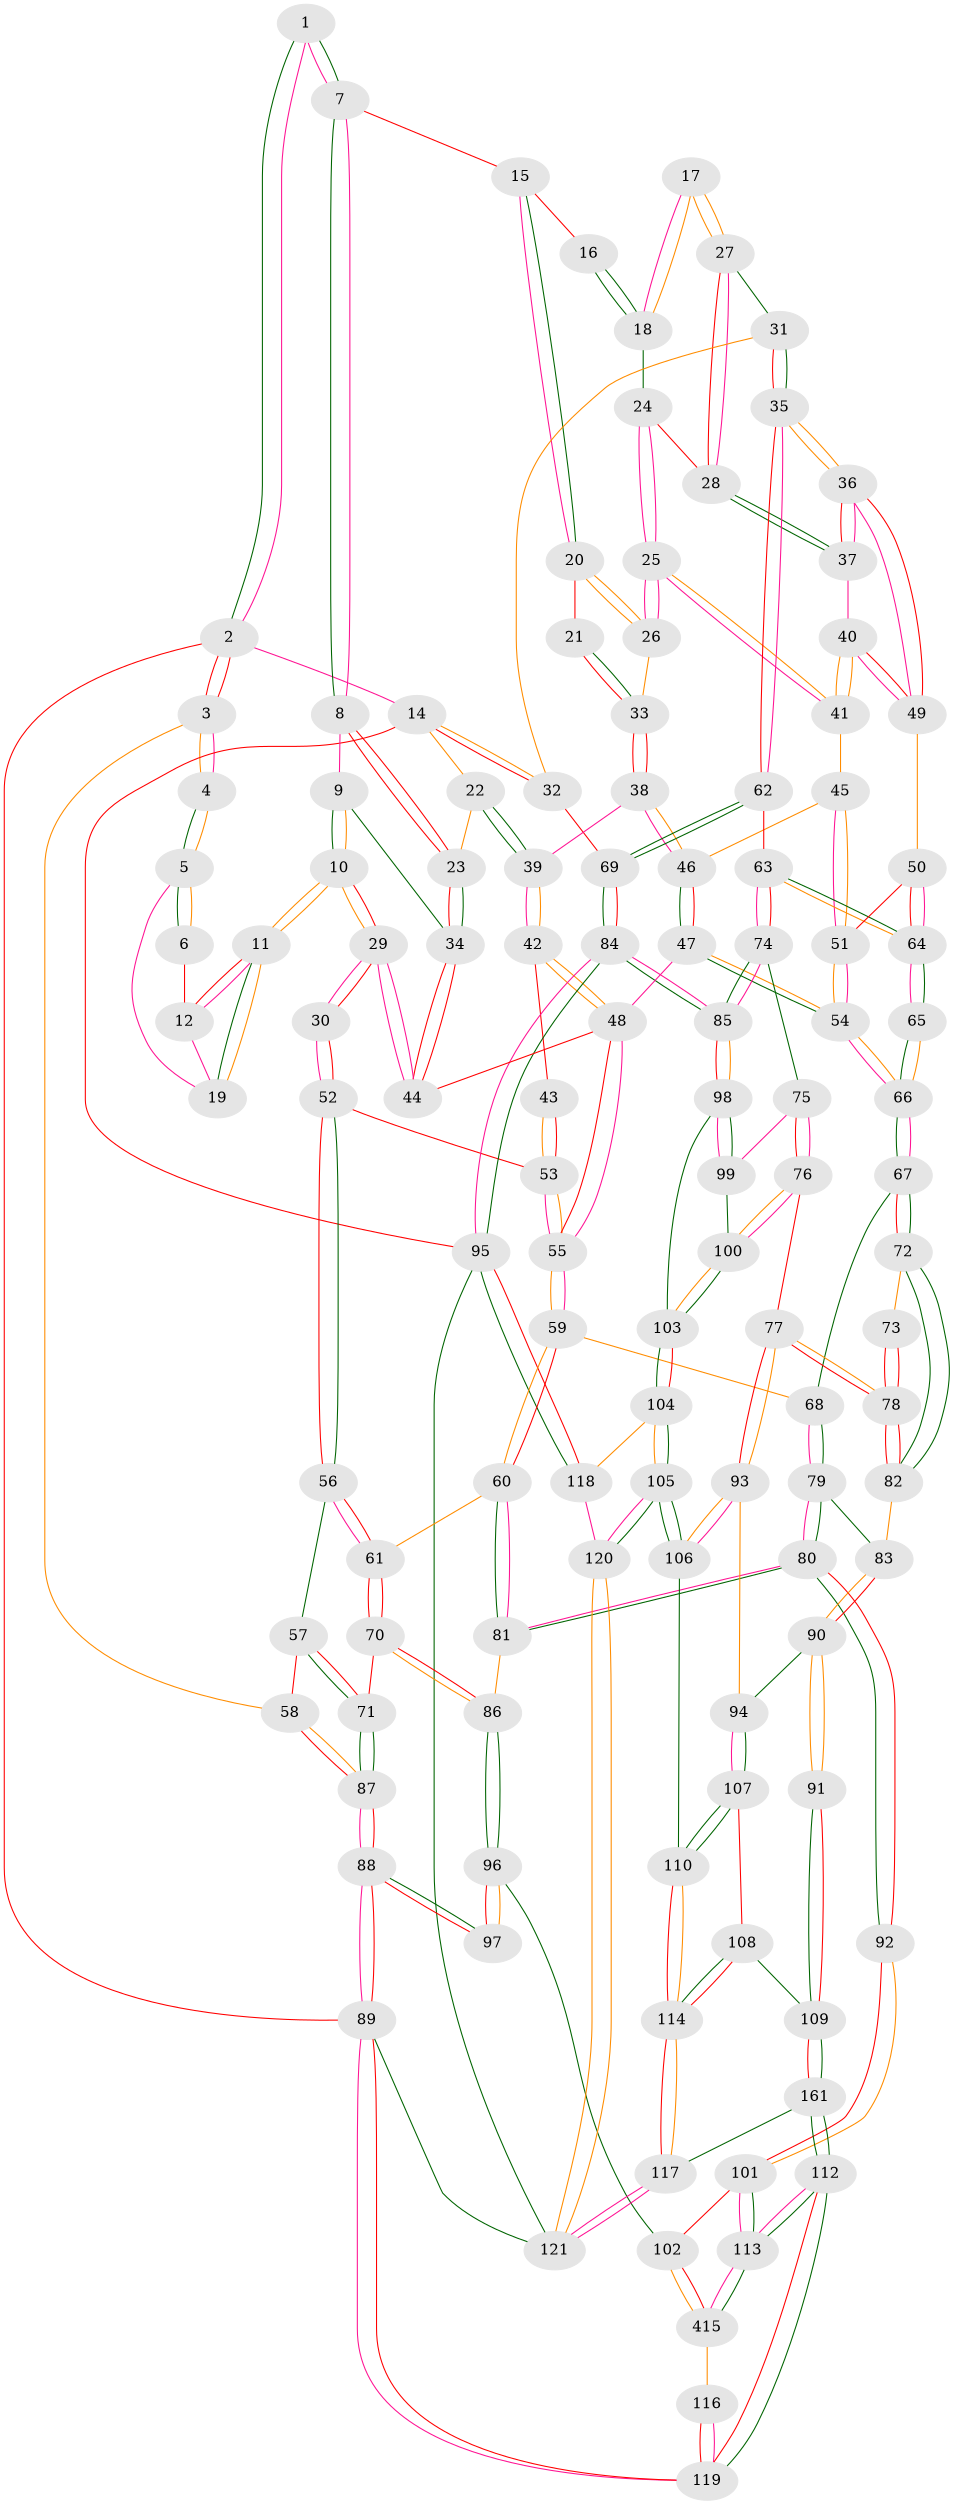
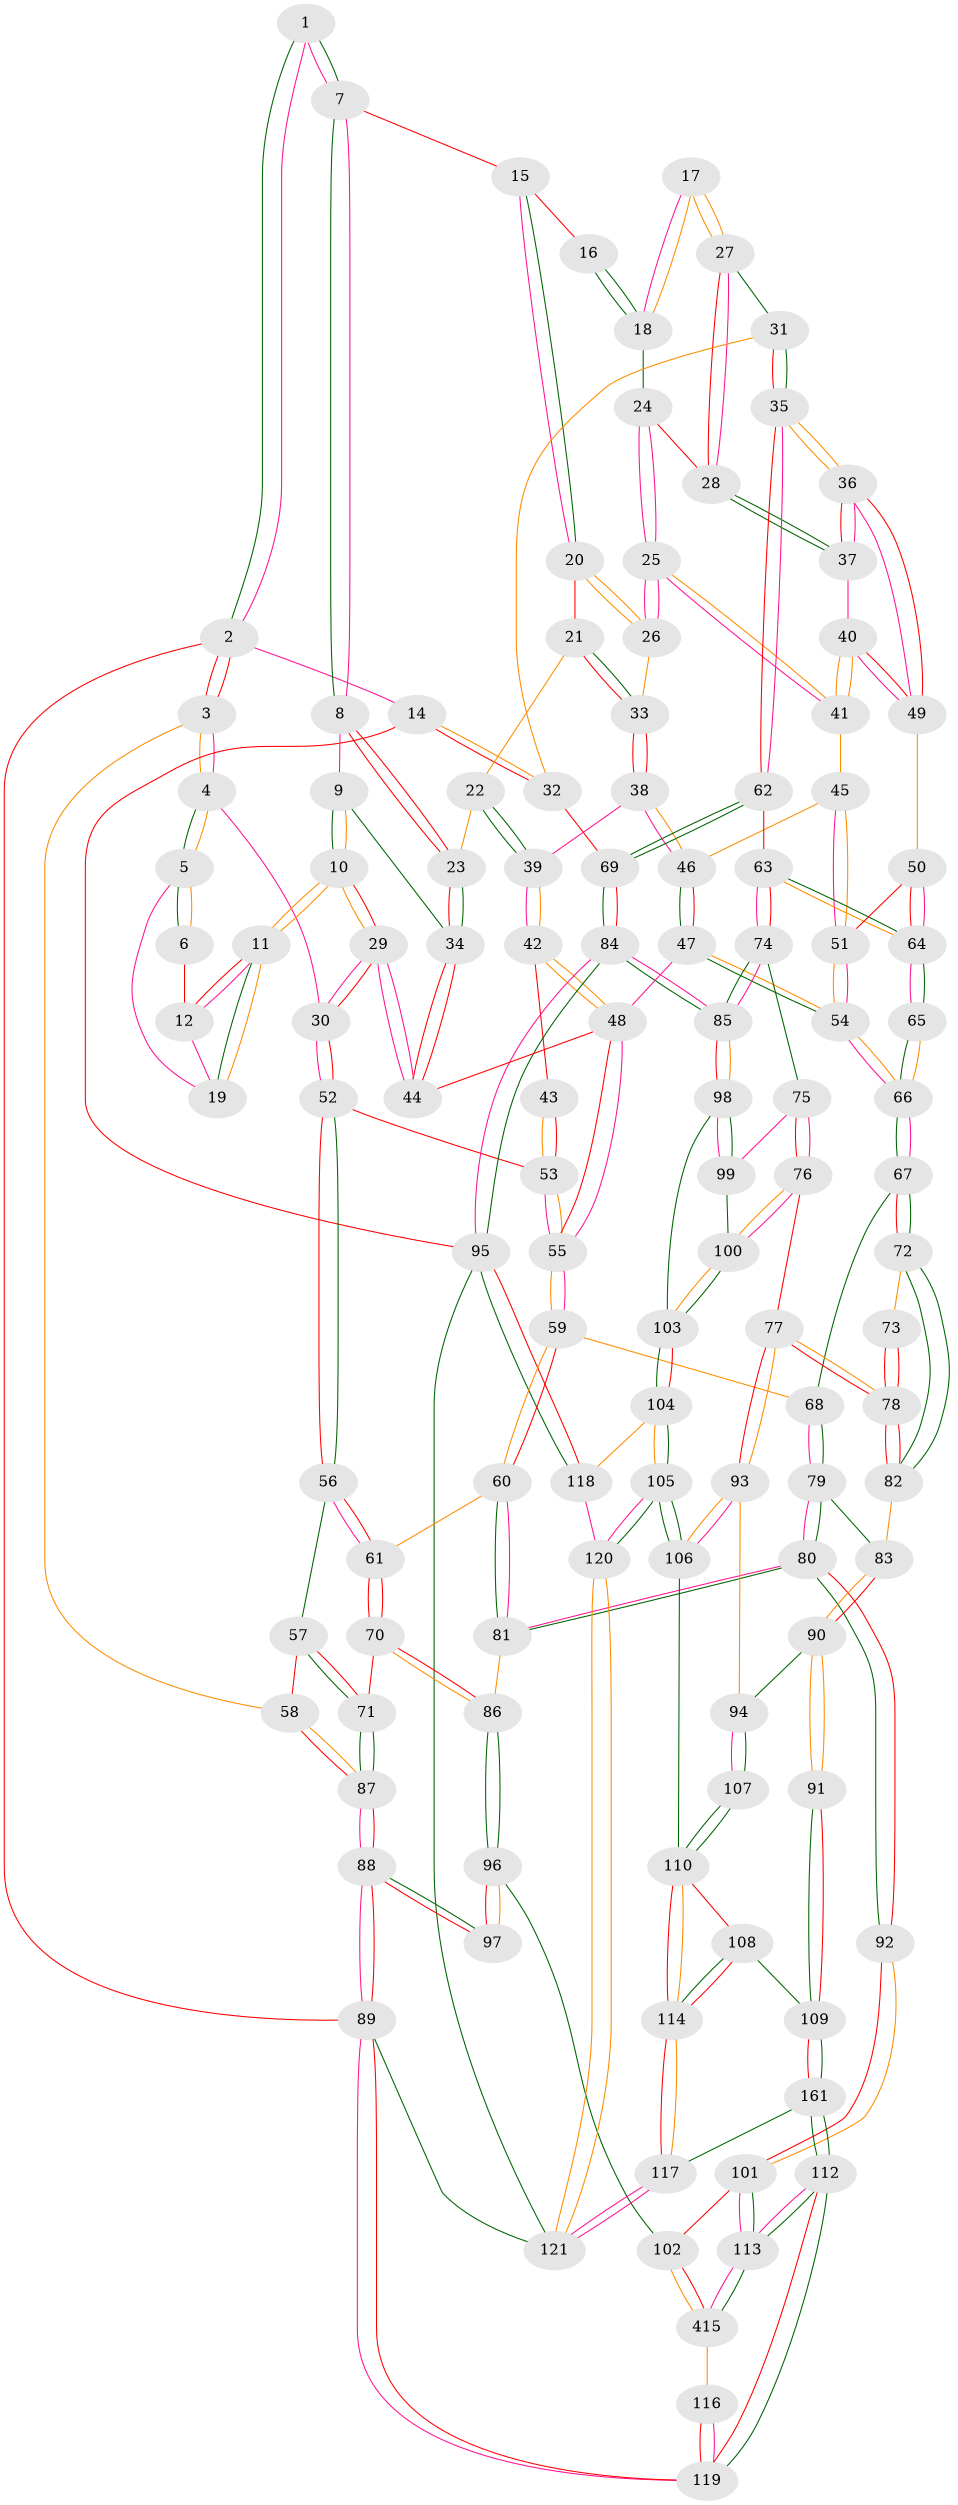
edge "14" -- "22": now "21" -- "22"
edge "4" -- "30": added
edge "107" -- "108": now "110" -- "108"
